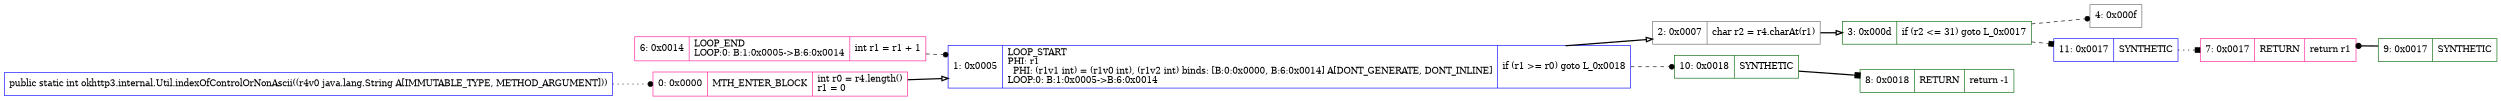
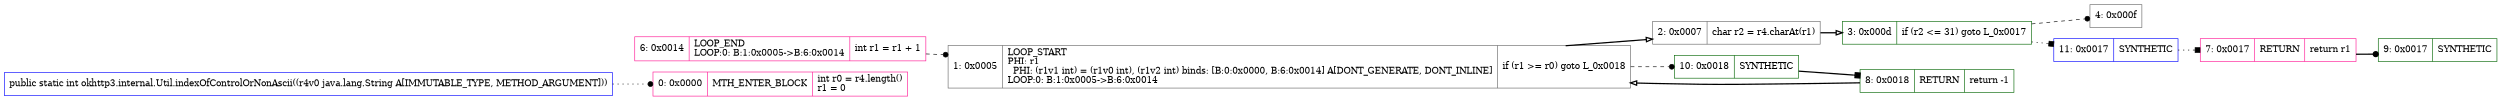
edge "3: 0x000d" -> "11: 0x0017": style dashed -> dotted
edge "9: 0x0017" -> "7: 0x0017": reversed
node "1: 0x0005": color blue -> gray40
edge "0: 0x0000" -> "1: 0x0005": now "8: 0x0018" -> "1: 0x0005"
